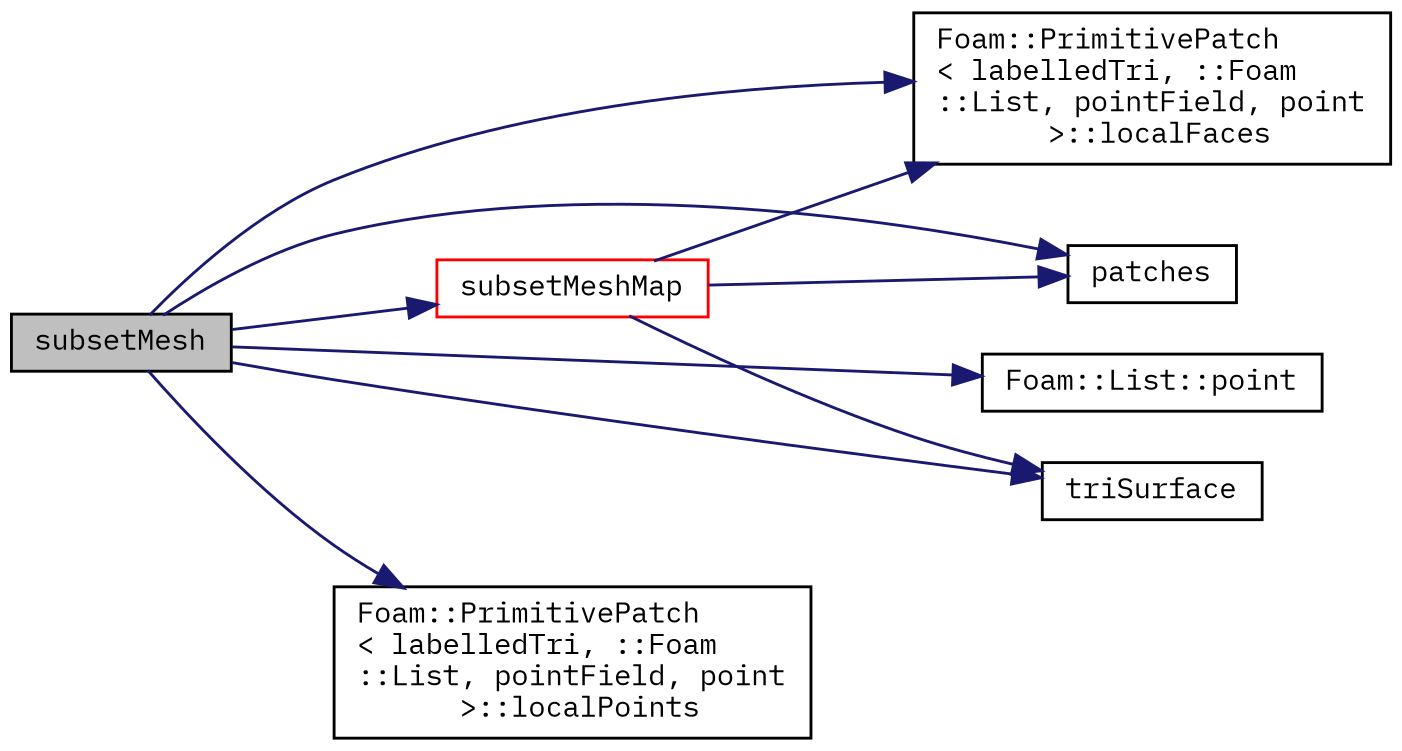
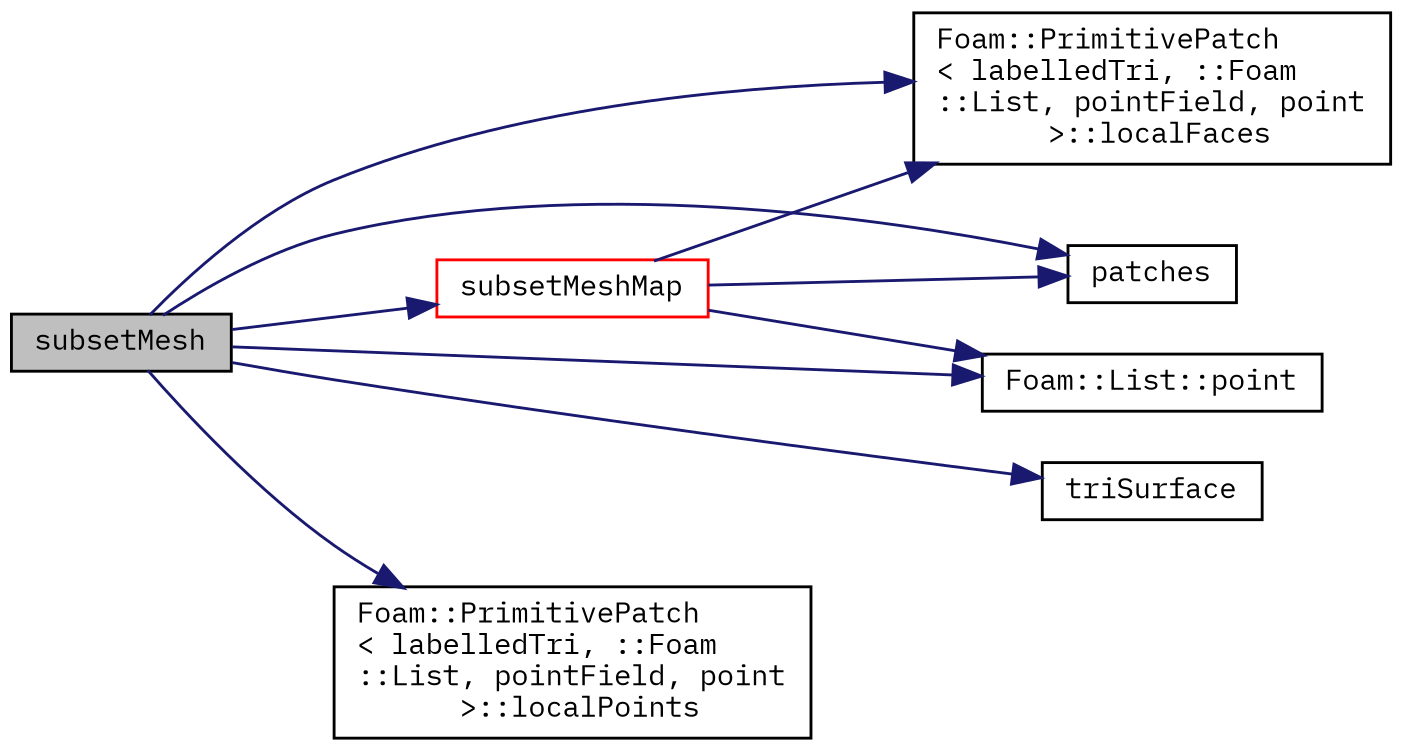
edge "subsetMeshMap" -> "triSurface": now "subsetMeshMap" -> "Foam::List::point"
